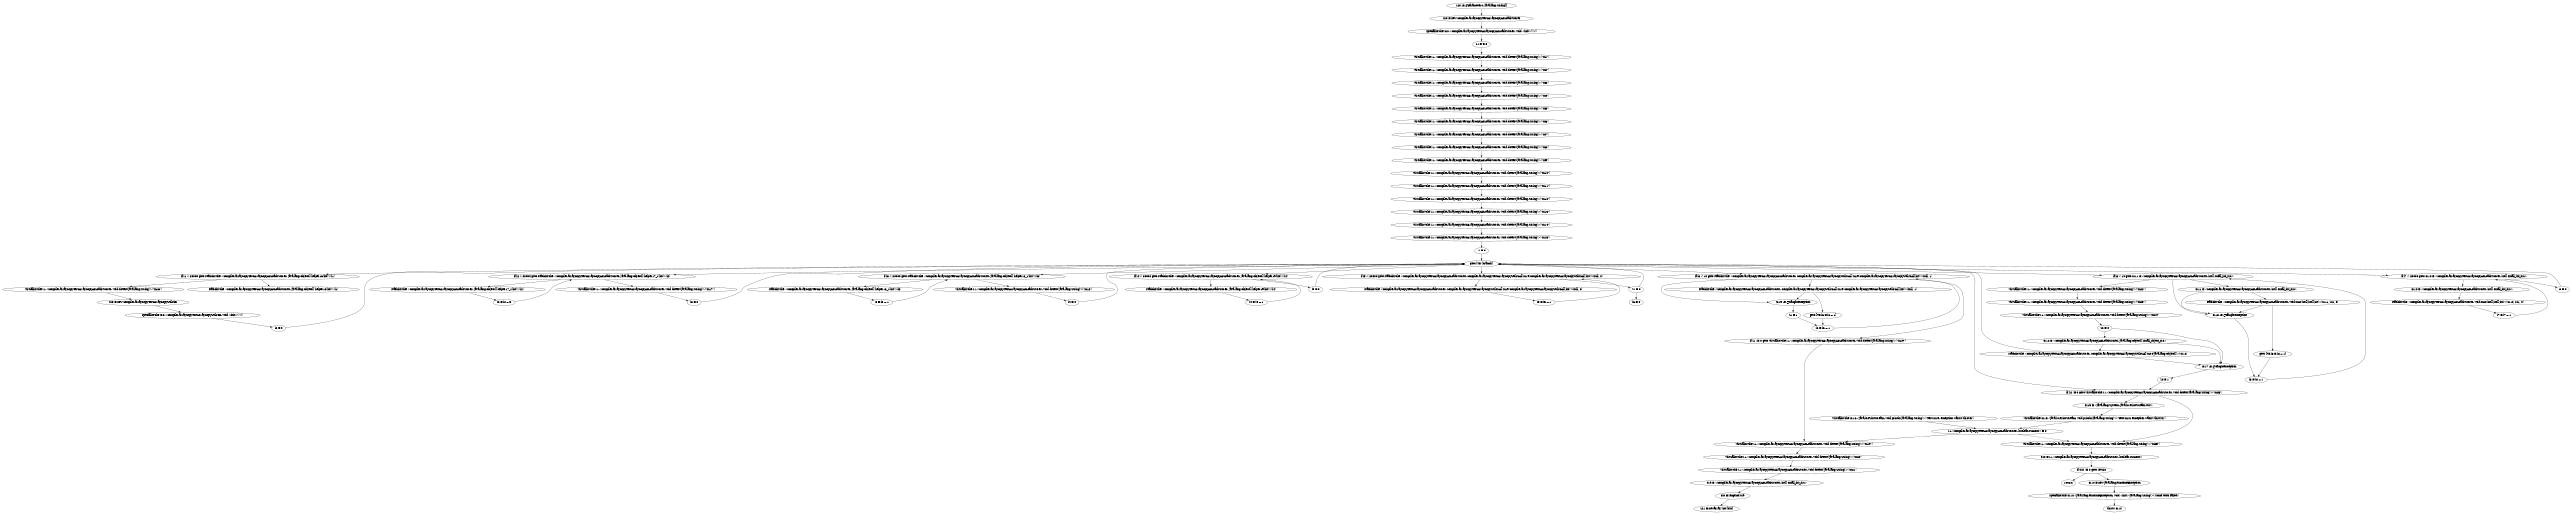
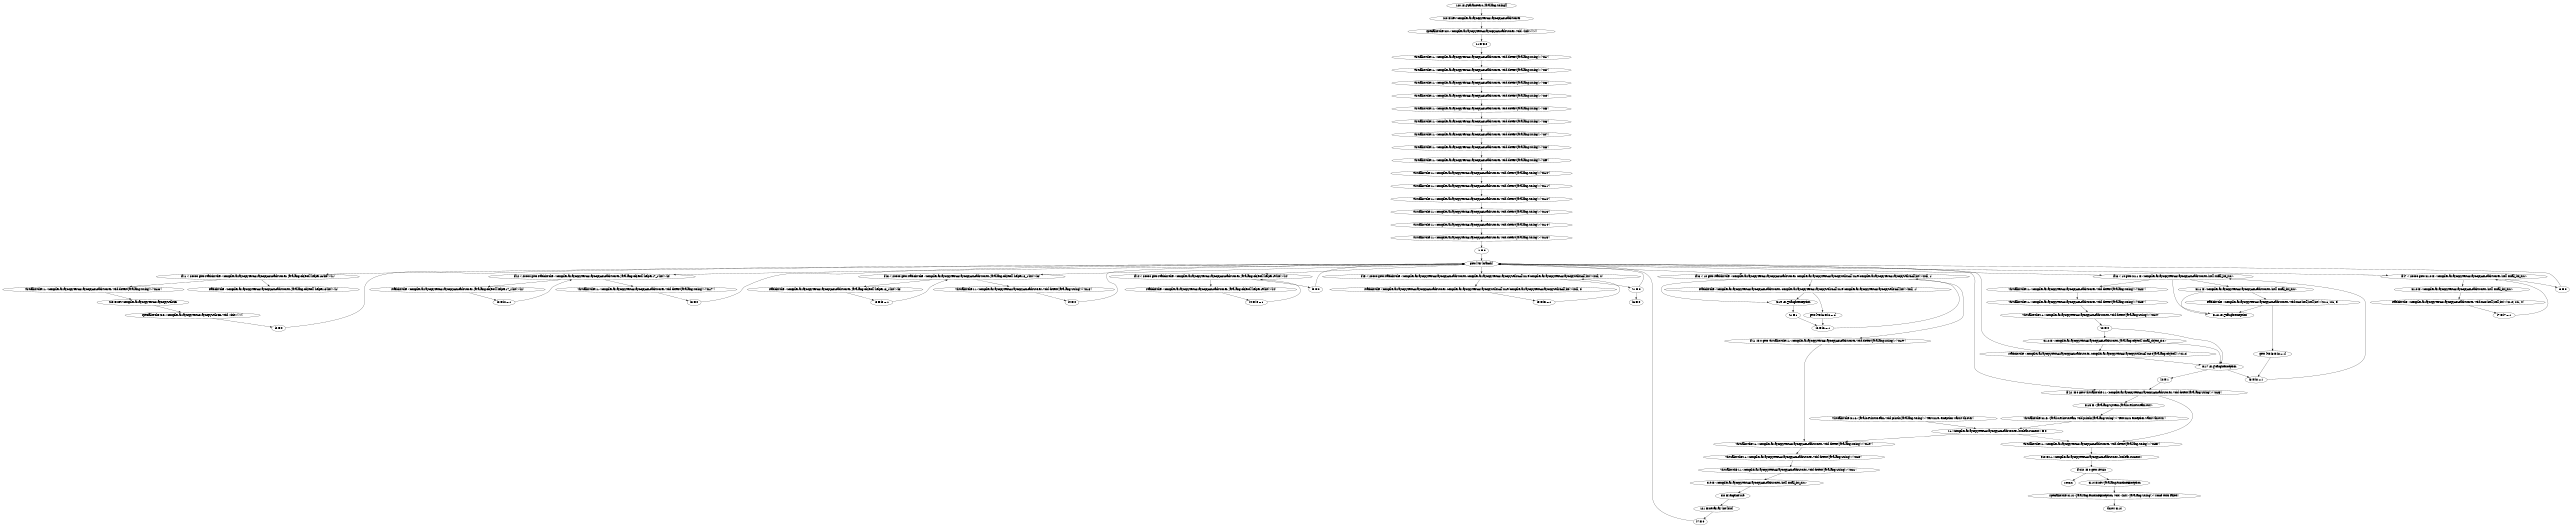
node "i2 = i2 + 5": label "i2 = i2 + 5" -> "i2 = i2 + 1"
edge "$r18 := @caughtexception" -> "i8 = i8 + 1": now "$r17 := @caughtexception" -> "i8 = i8 + 1"
node "i7 = 0": added
